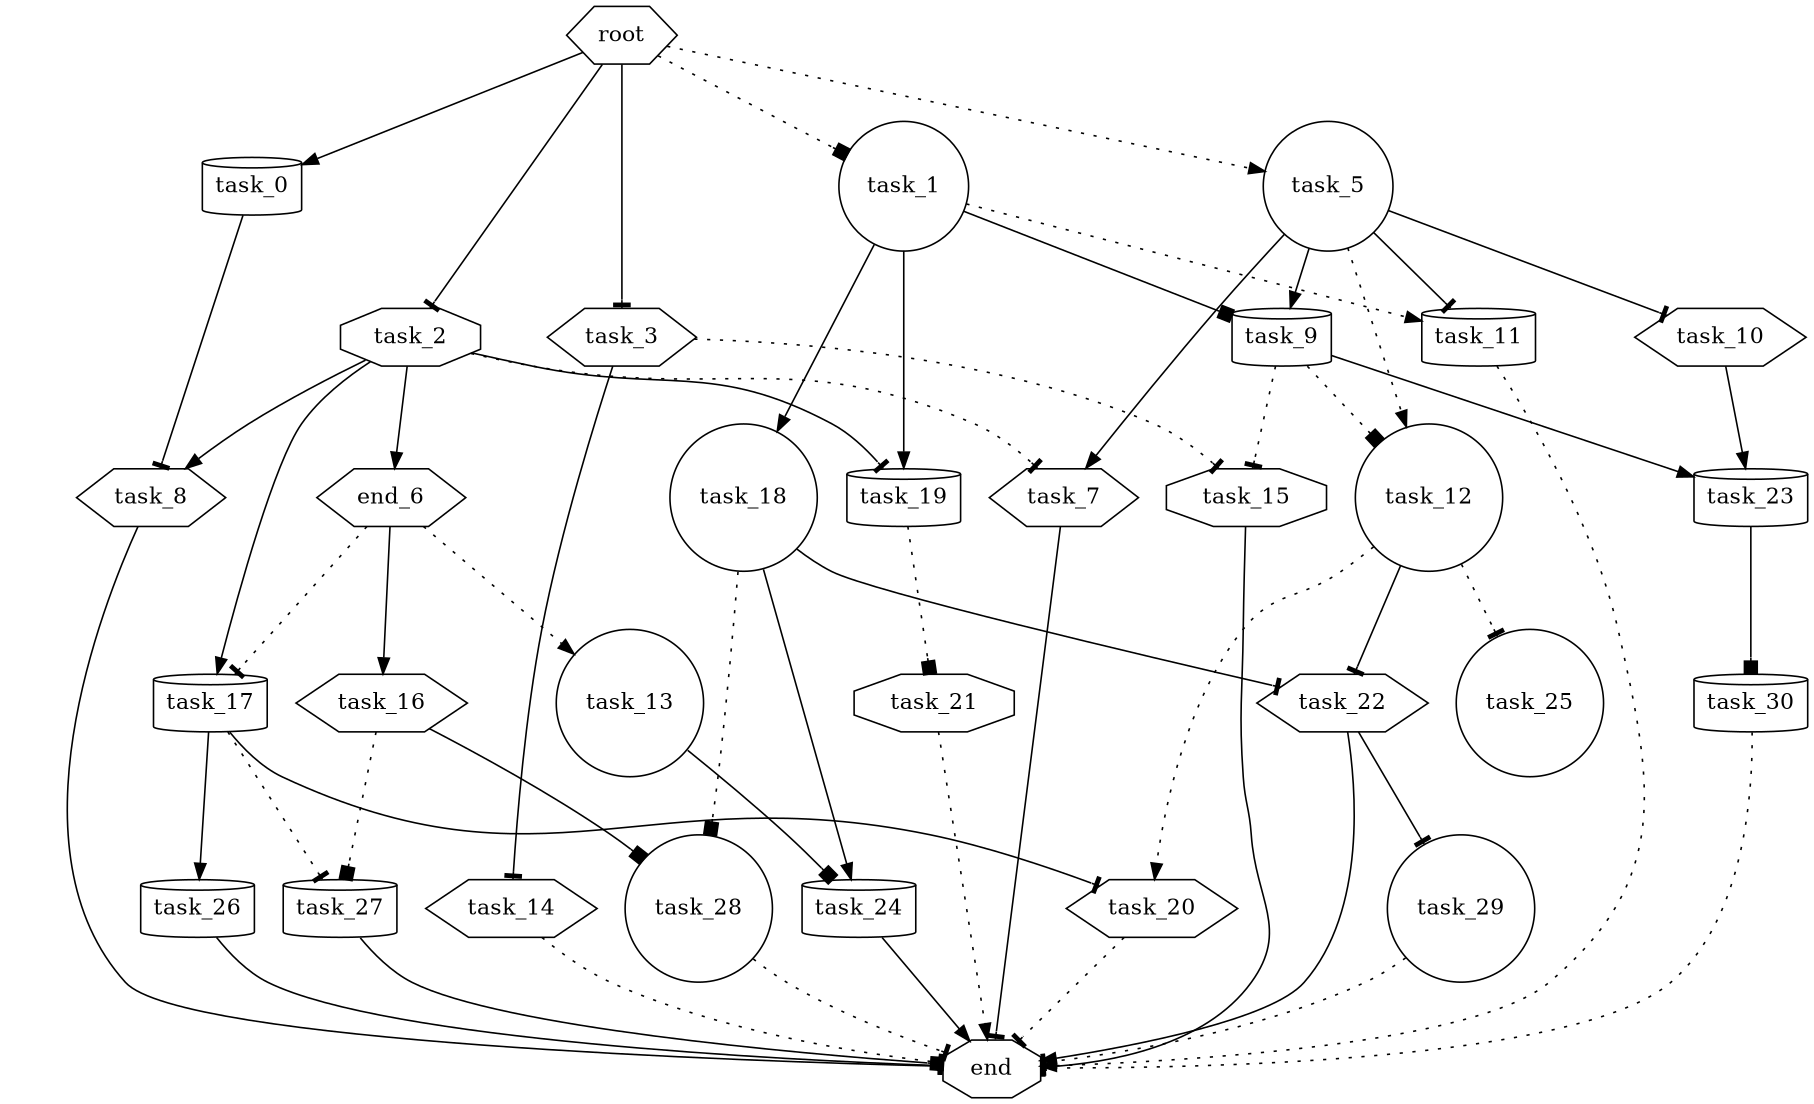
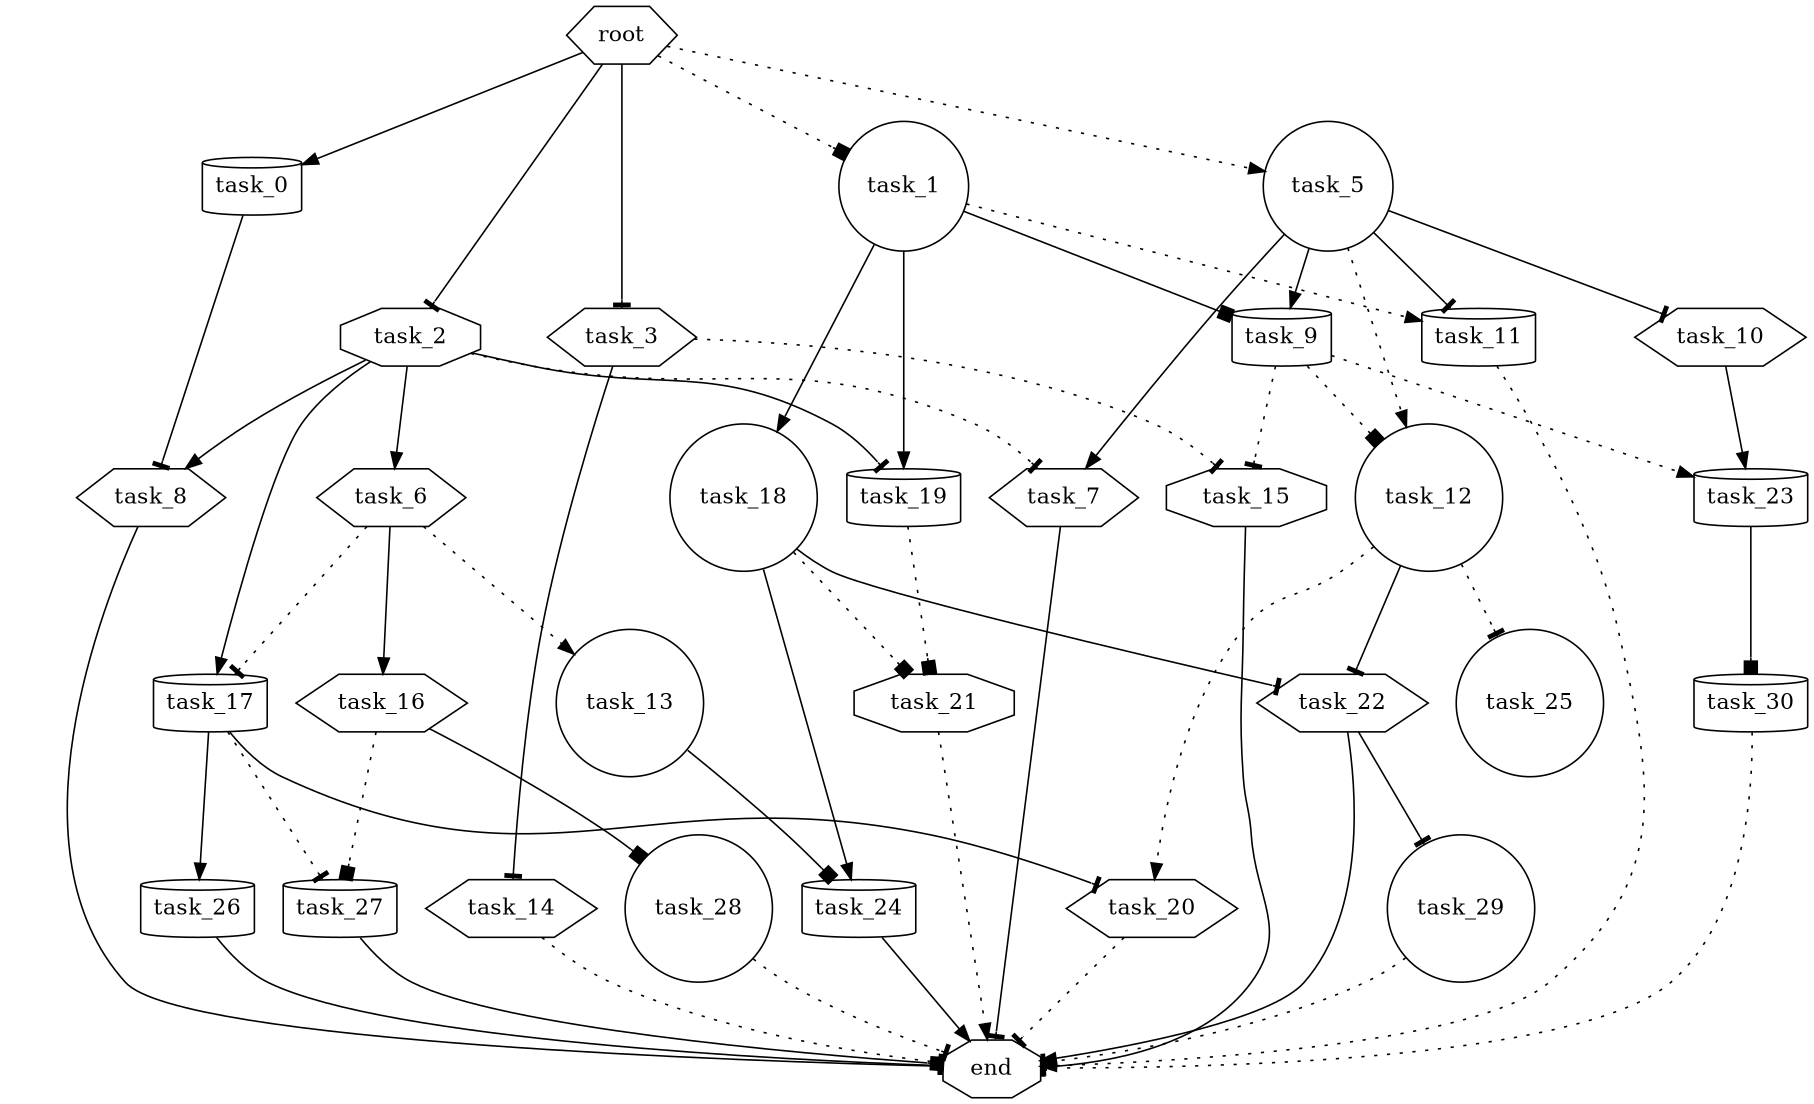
edge "task_9" -> "task_23": style solid -> dotted
node "end_6": label "end_6" -> "task_6"
edge "task_18" -> "task_28": now "task_18" -> "task_21"
